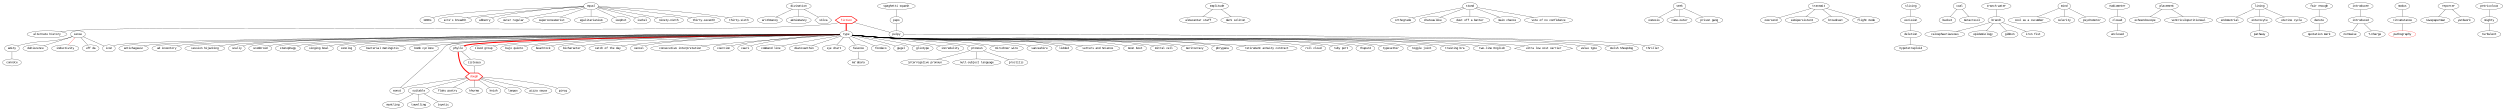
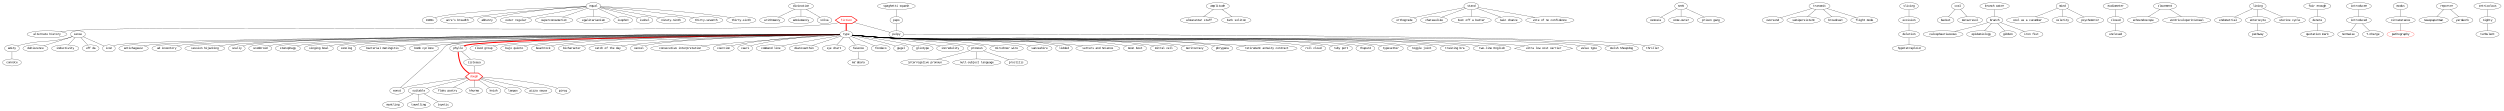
node "völva": shape hexagon -> ellipse
node "broadcast": shape hexagon -> ellipse
edge "sense" -- "inductivity": color red -> black
